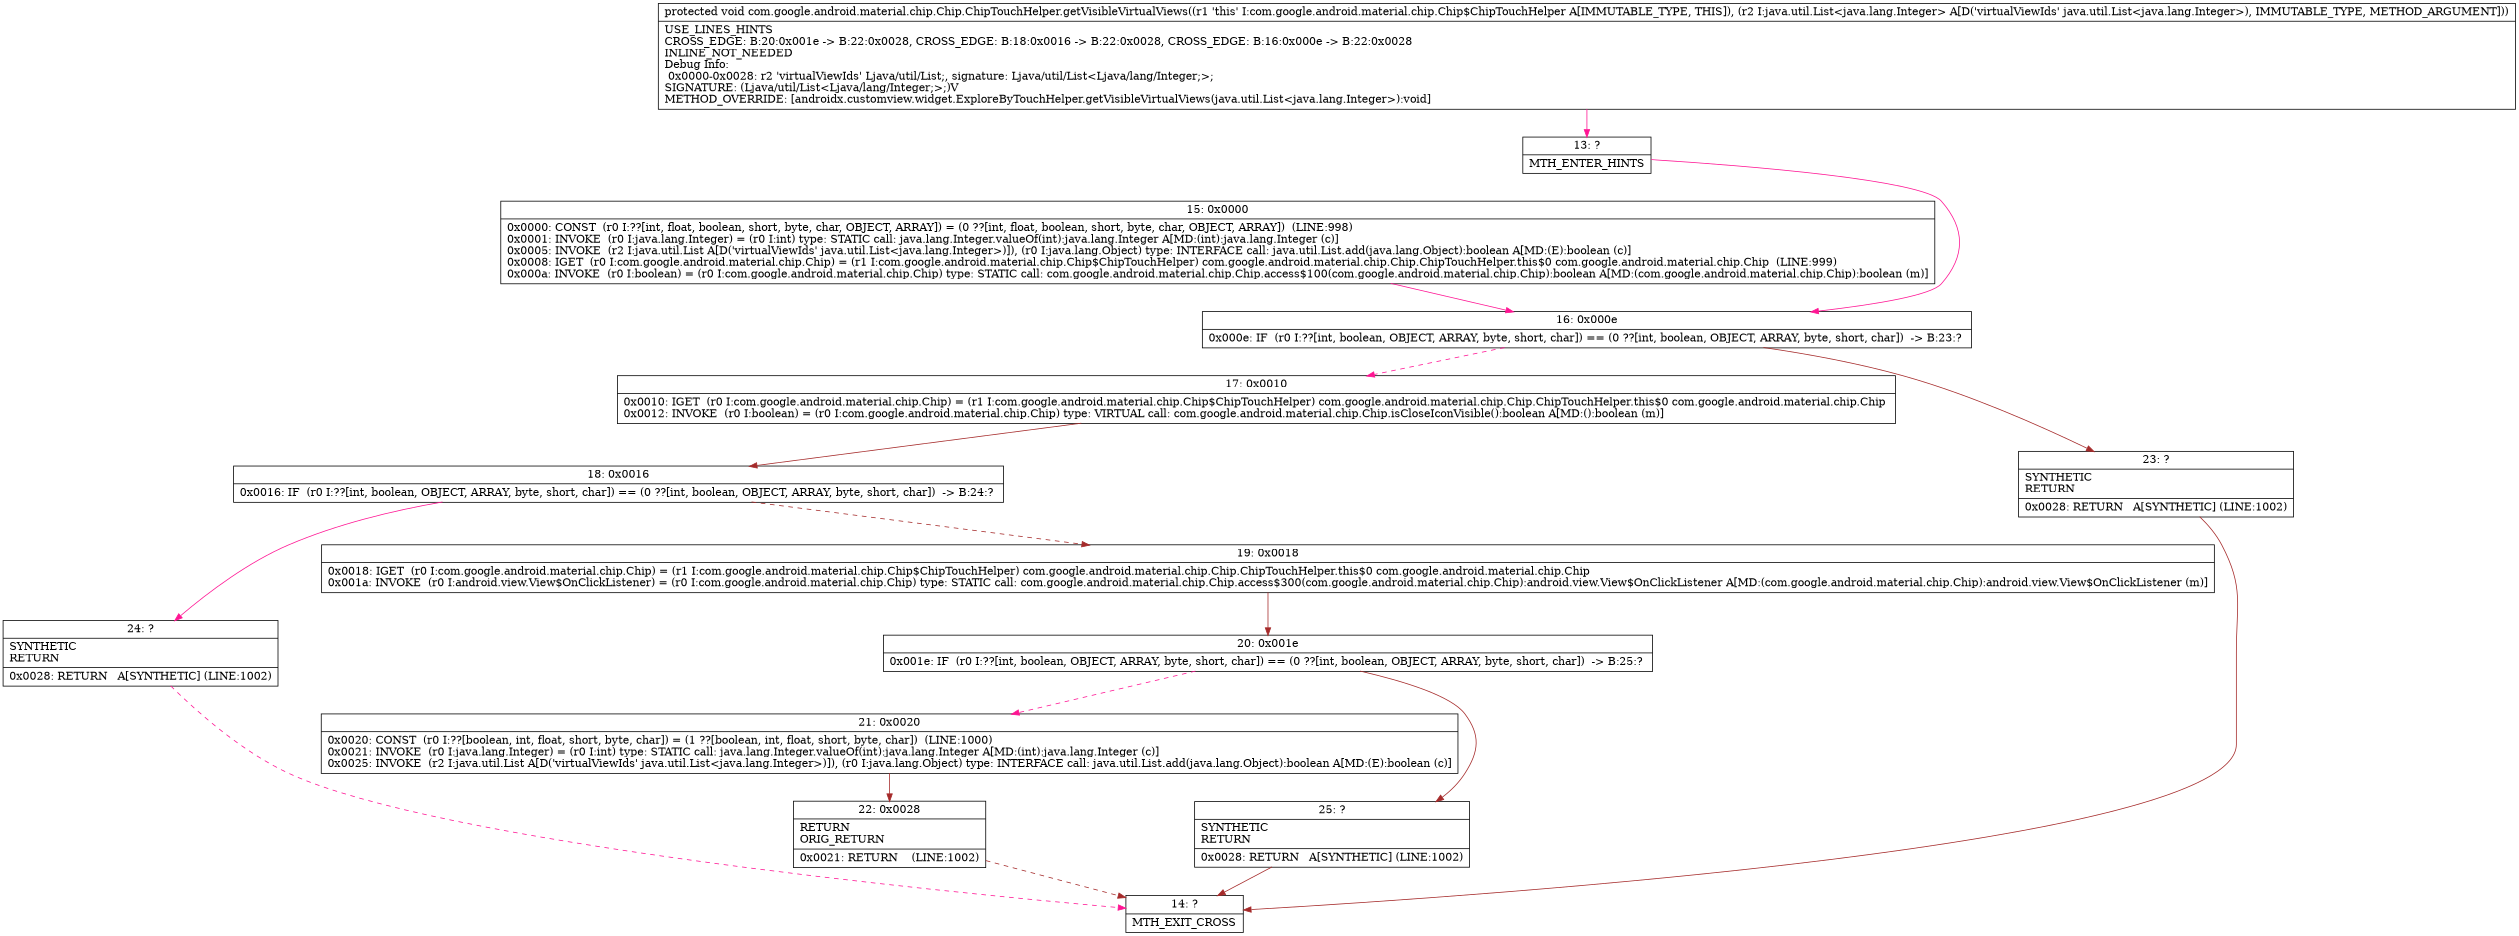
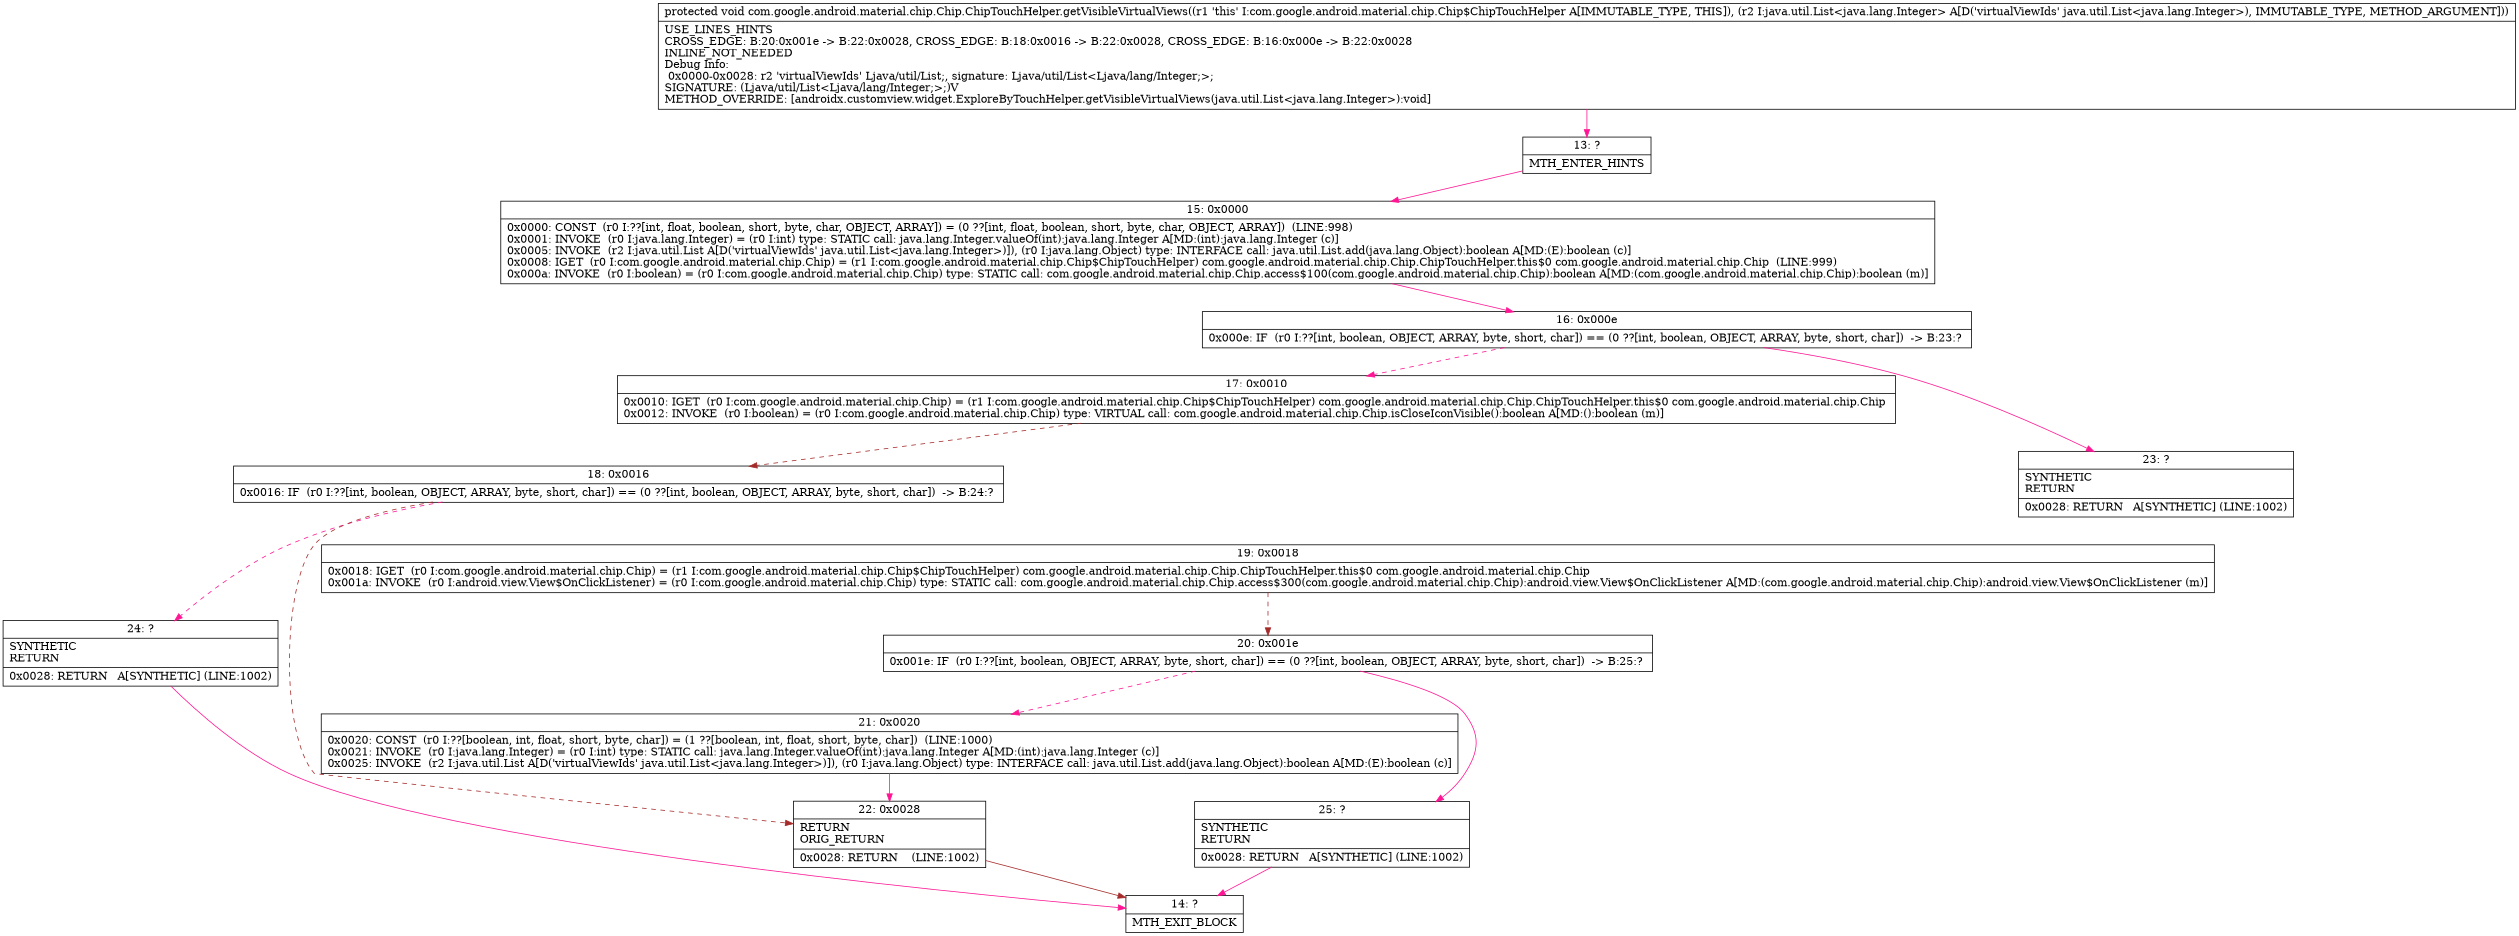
edge "13: ?" -> "16: 0x000e": now "13: ?" -> "15: 0x0000"
edge "16: 0x000e" -> "23: ?": color brown -> deeppink
edge "17: 0x0010" -> "18: 0x0016": style solid -> dashed
edge "18: 0x0016" -> "19: 0x0018": now "18: 0x0016" -> "22: 0x0028"
edge "18: 0x0016" -> "24: ?": style solid -> dashed
edge "19: 0x0018" -> "20: 0x001e": style solid -> dashed
edge "20: 0x001e" -> "25: ?": color brown -> deeppink
edge "21: 0x0020" -> "22: 0x0028": color brown -> deeppink
edge "24: ?" -> "14: ?": style dashed -> solid
edge "23: ?" -> "14: ?": removed
node "22: 0x0028": text "0x0021: RETURN    (LINE:1002)" -> "0x0028: RETURN    (LINE:1002)"
edge "22: 0x0028" -> "14: ?": style dashed -> solid
edge "25: ?" -> "14: ?": color brown -> deeppink
node "14: ?": text "MTH_EXIT_CROSS" -> "MTH_EXIT_BLOCK"
